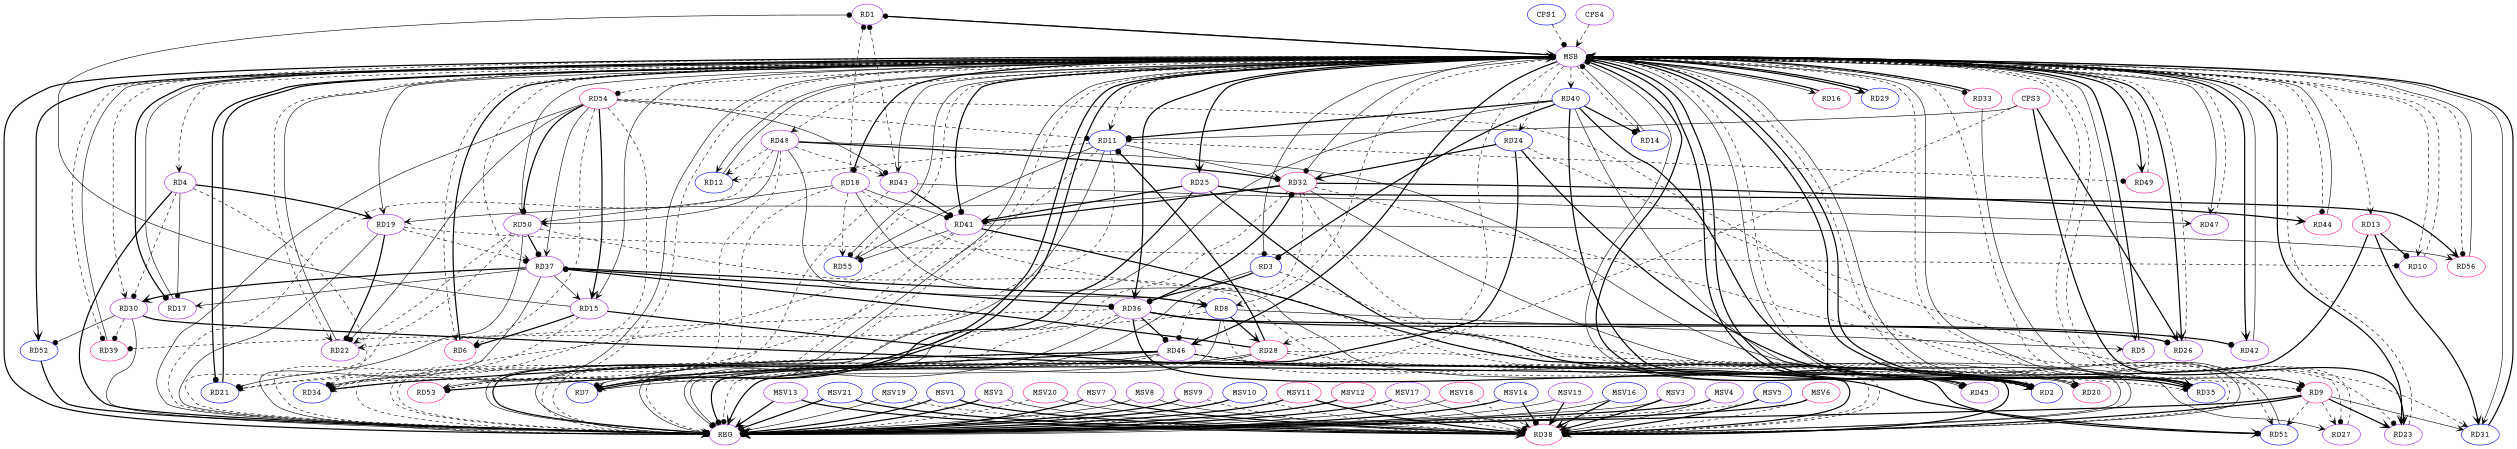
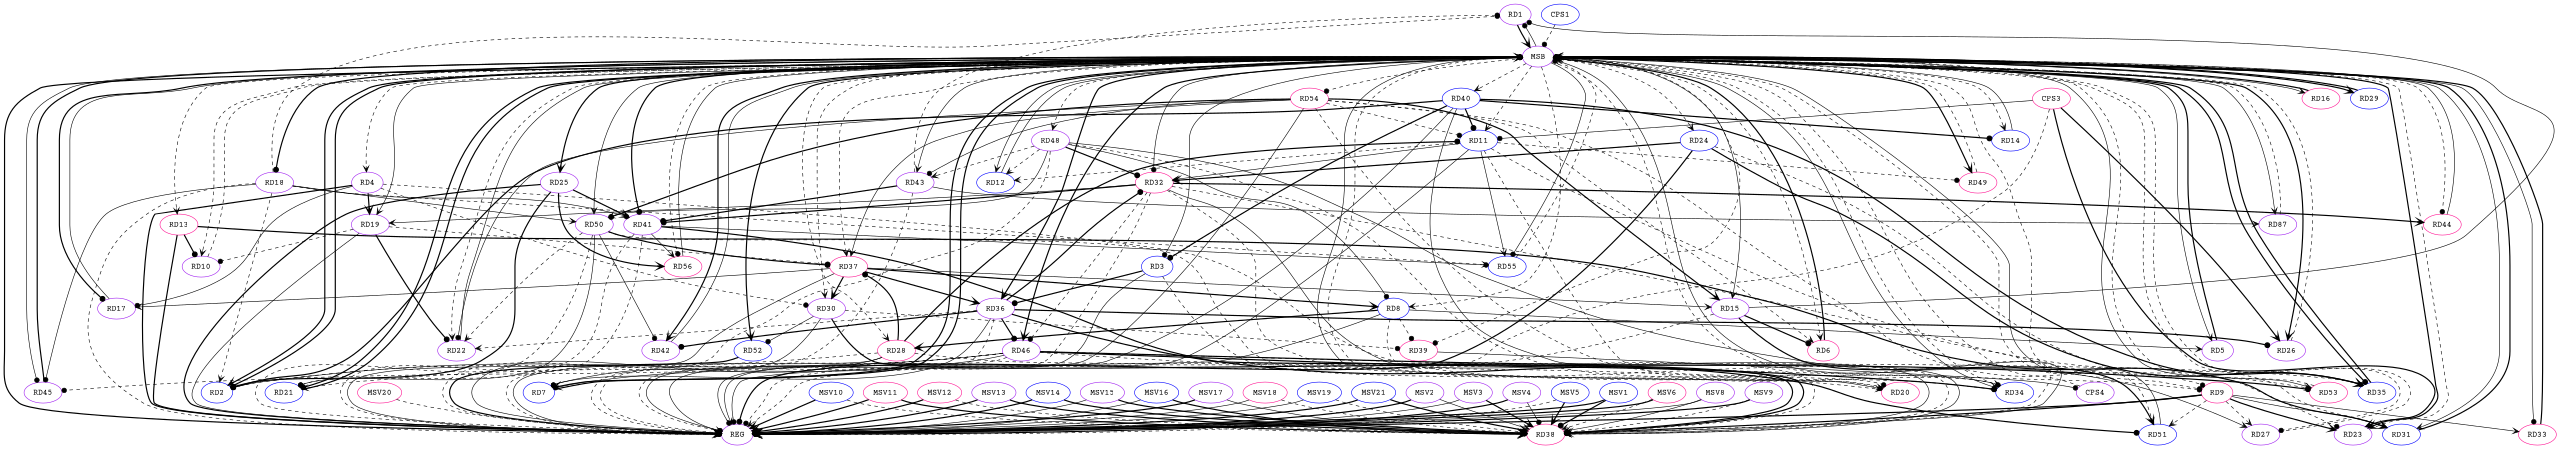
edge "RD39" -> "MSB": now "RD39" -> "CPS4"
node "RD47": label "RD47" -> "RD87"
node "RD37": color purple -> deeppink
edge "RD50" -> "RD42": added
edge "RD37" -> "RD36": arrowhead dot -> vee
edge "RD33" -> "RD9": reversed
node "MSV7": removed
edge "MSV20" -> "RD38": removed
